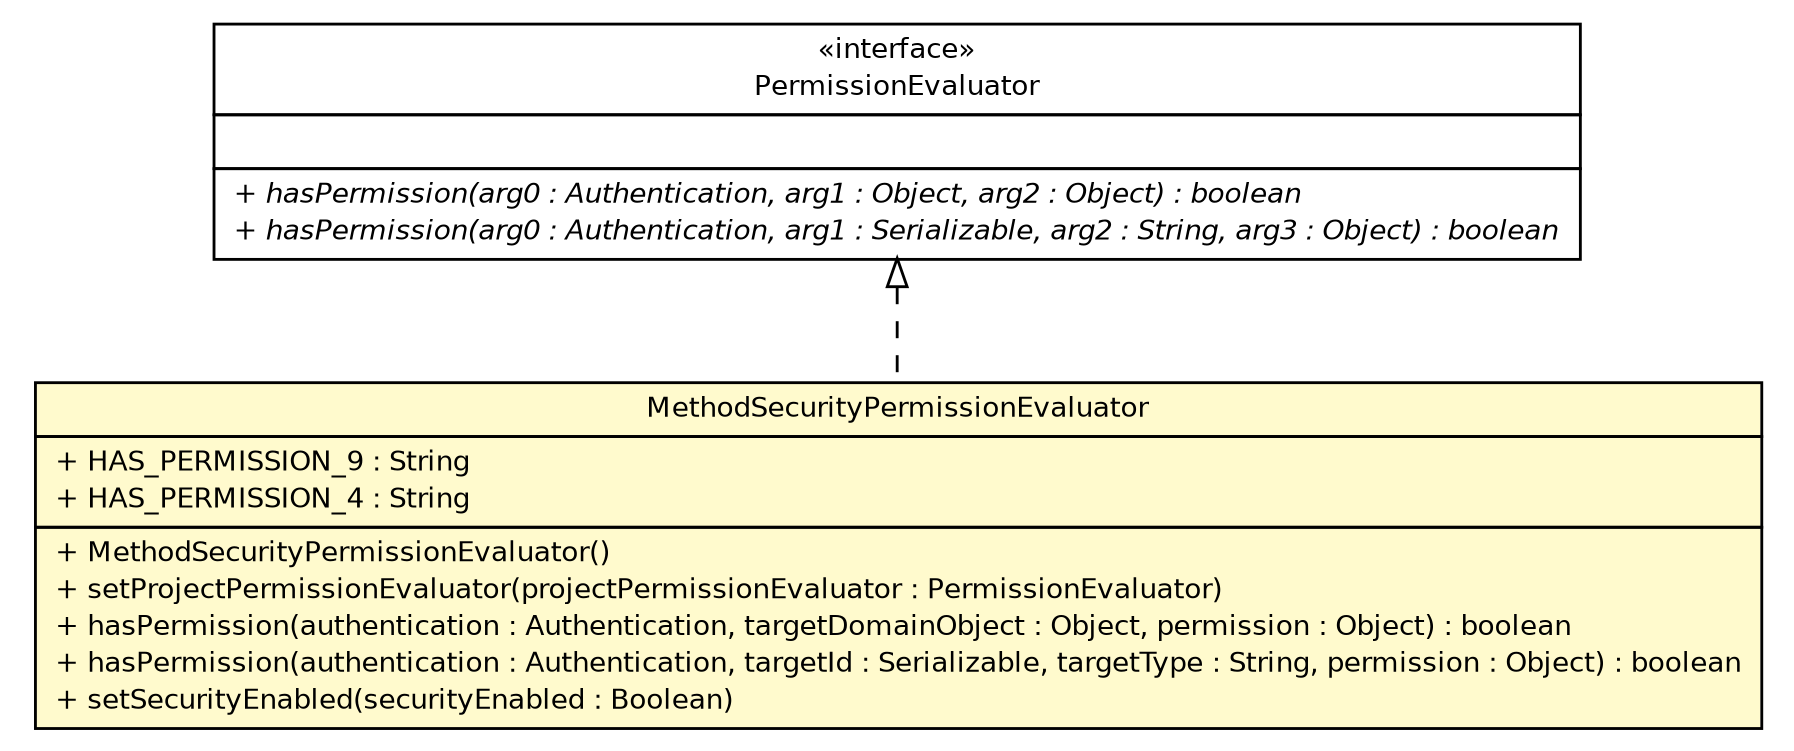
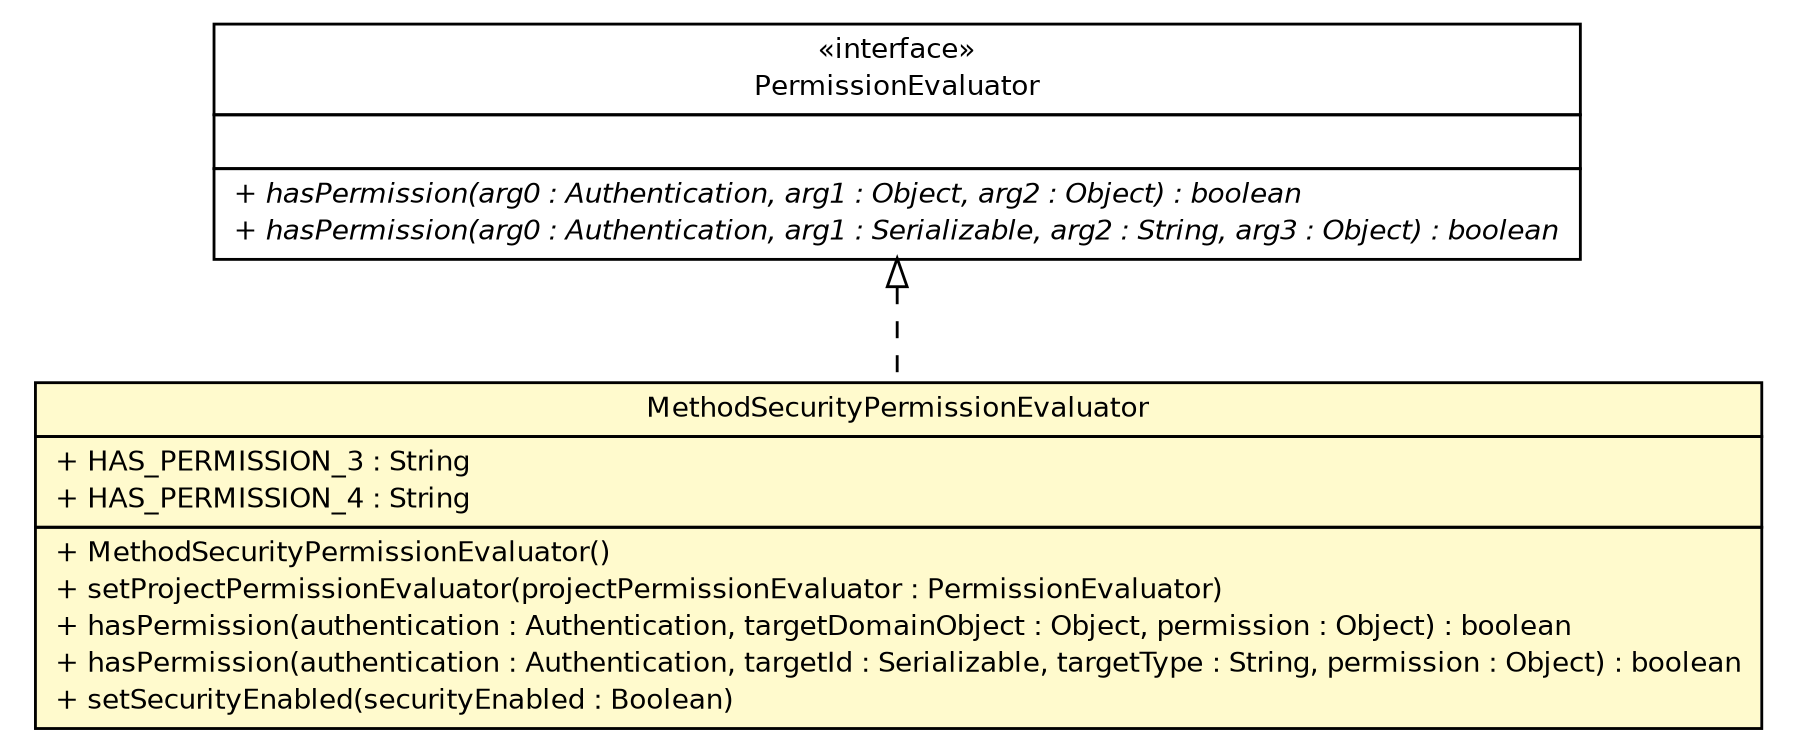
node "MethodSecurityPermissionEvaluator": text "+ HAS_PERMISSION_9 : String" -> "+ HAS_PERMISSION_3 : String"
